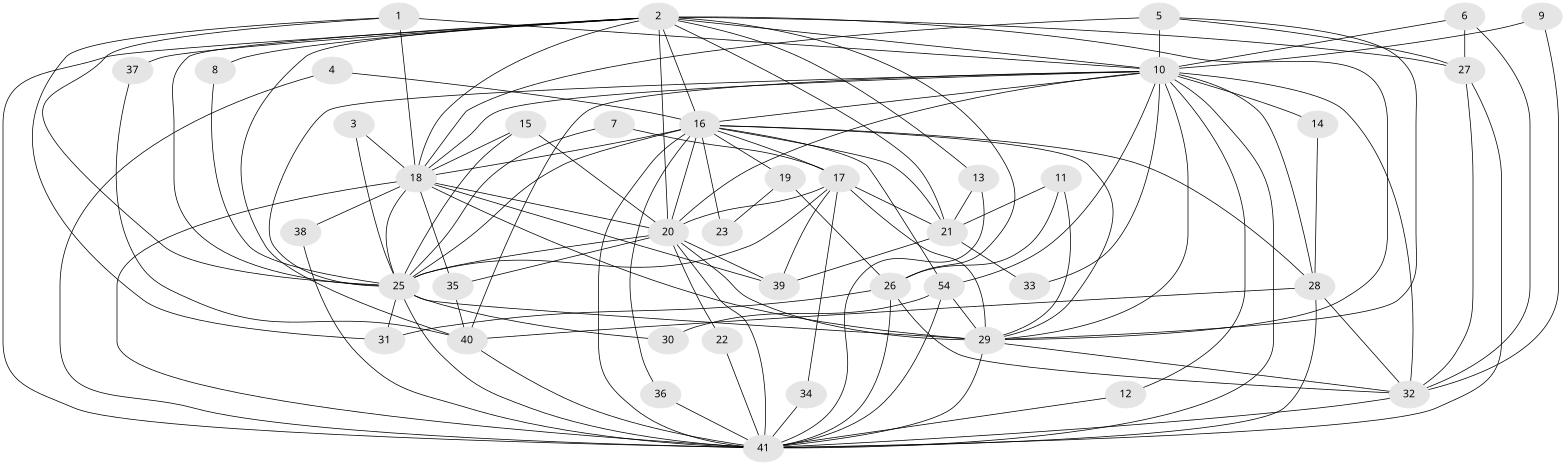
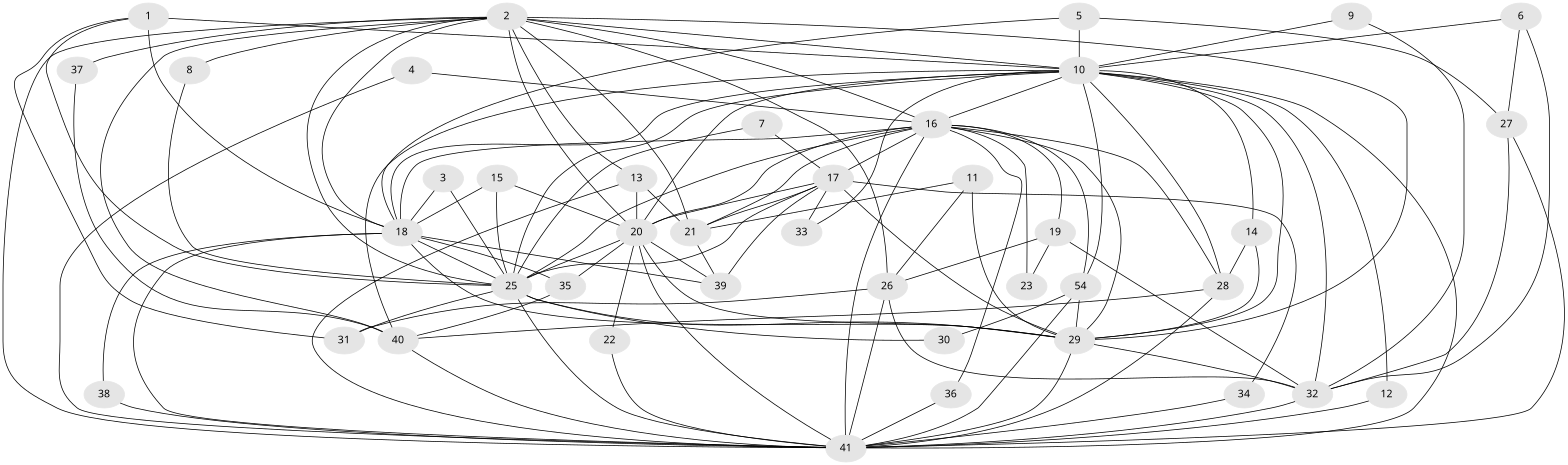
edge "2" -- "27": removed
edge "18" -- "20": now "13" -- "20"
edge "21" -- "33": now "17" -- "33"
edge "5" -- "29": now "14" -- "29"
edge "28" -- "32": now "19" -- "32"
